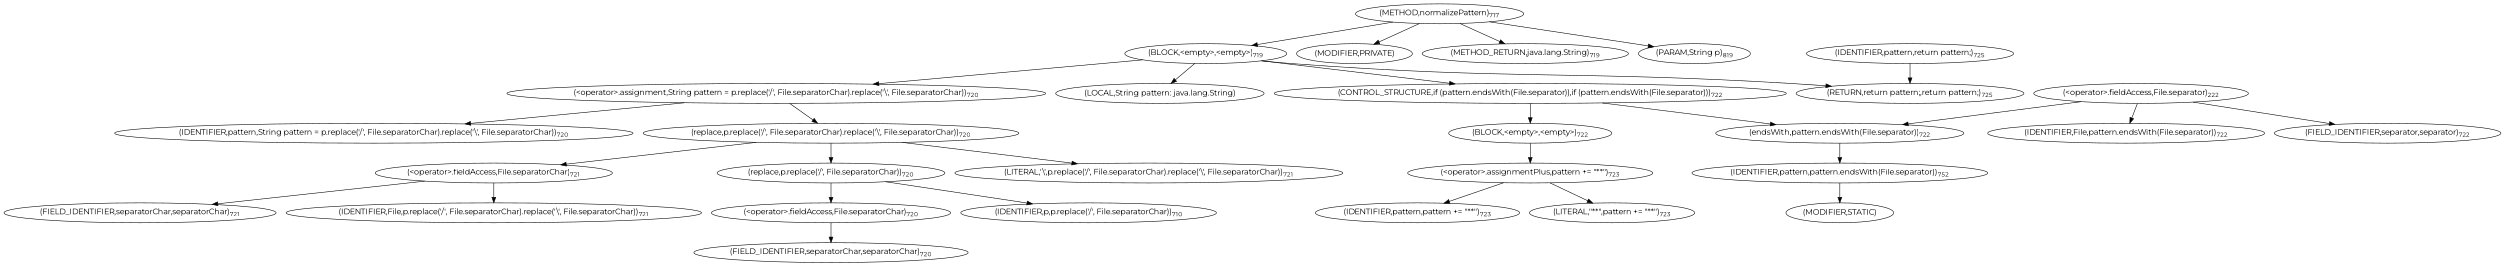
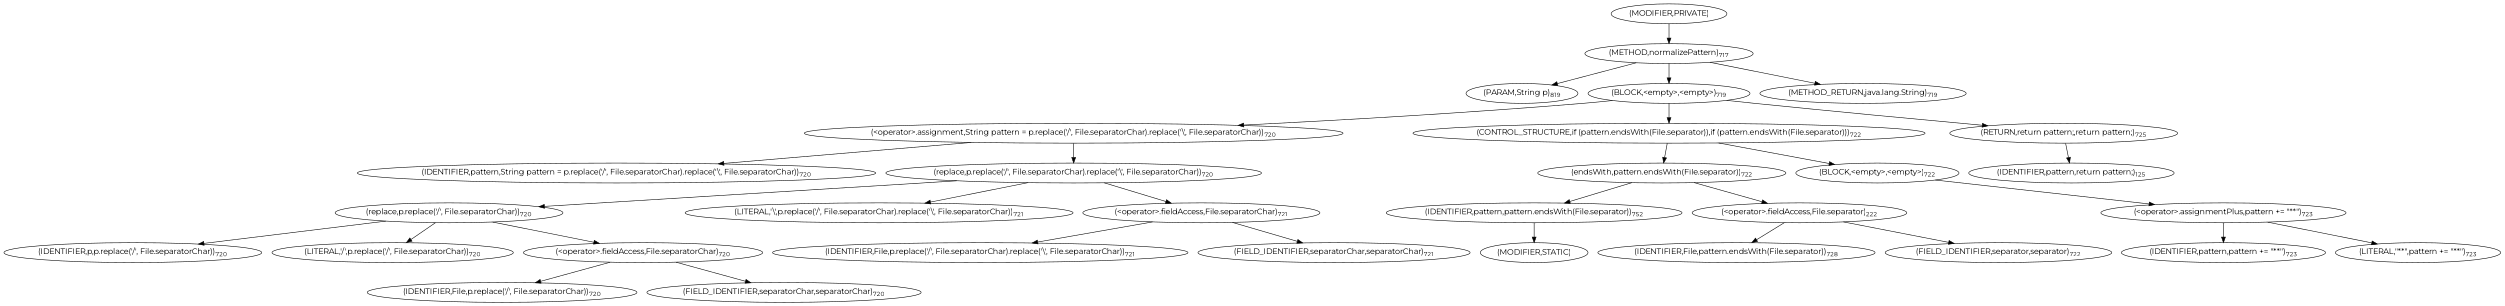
edge "(METHOD,normalizePattern)" -> "(MODIFIER,PRIVATE)": reversed
node "(IDENTIFIER,pattern,return pattern;)": text "725" -> "125"
edge "(IDENTIFIER,pattern,return pattern;)" -> "(RETURN,return pattern;,return pattern;)": reversed
node "(LOCAL,String pattern: java.lang.String)": removed
edge "(<operator>.fieldAccess,File.separator)" -> "(endsWith,pattern.endsWith(File.separator))": reversed
node "(IDENTIFIER,File,pattern.endsWith(File.separator))": text "722" -> "728"
node "(IDENTIFIER,p,p.replace('/', File.separatorChar))": text "710" -> "720"
node "(LITERAL,'/',p.replace('/', File.separatorChar))": added
node "(IDENTIFIER,File,p.replace('/', File.separatorChar))": added
